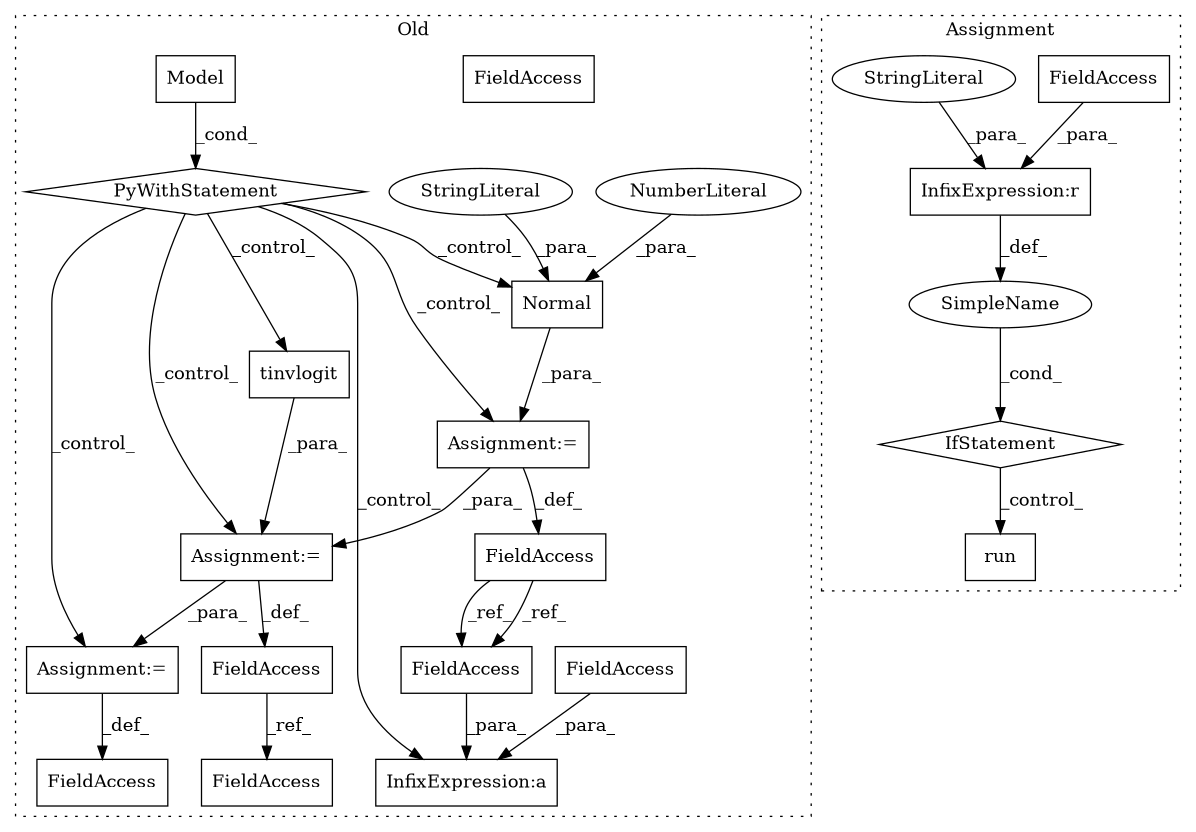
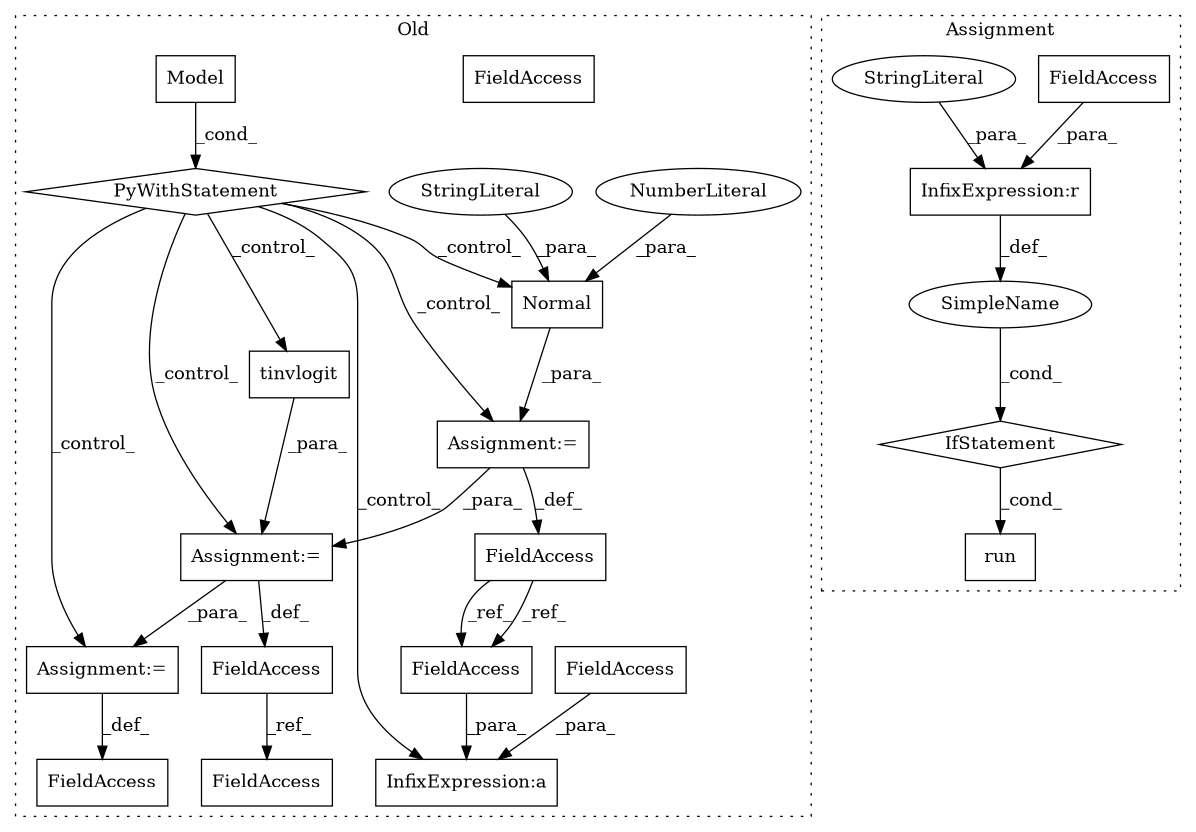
edge "IfStatement" -> "run": label "_control_" -> "_cond_"
